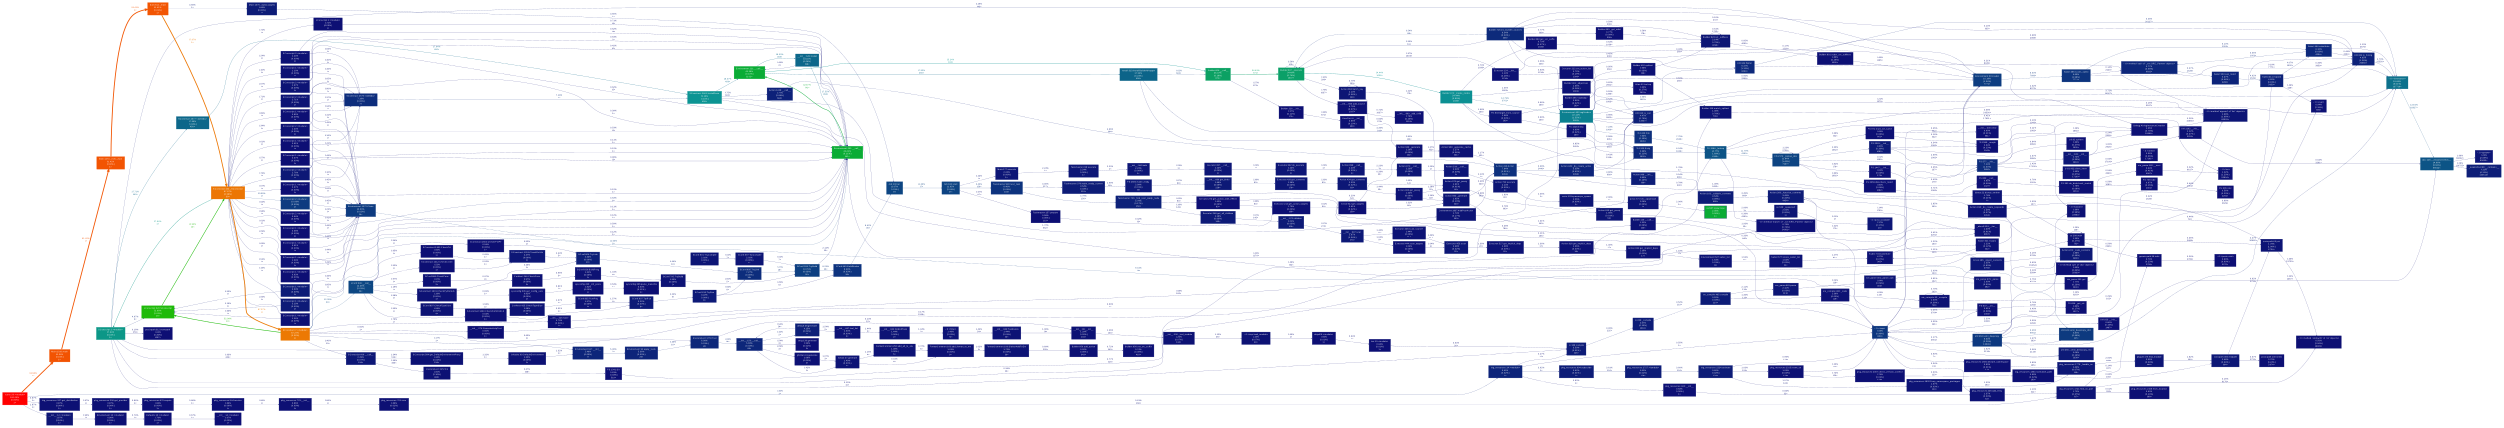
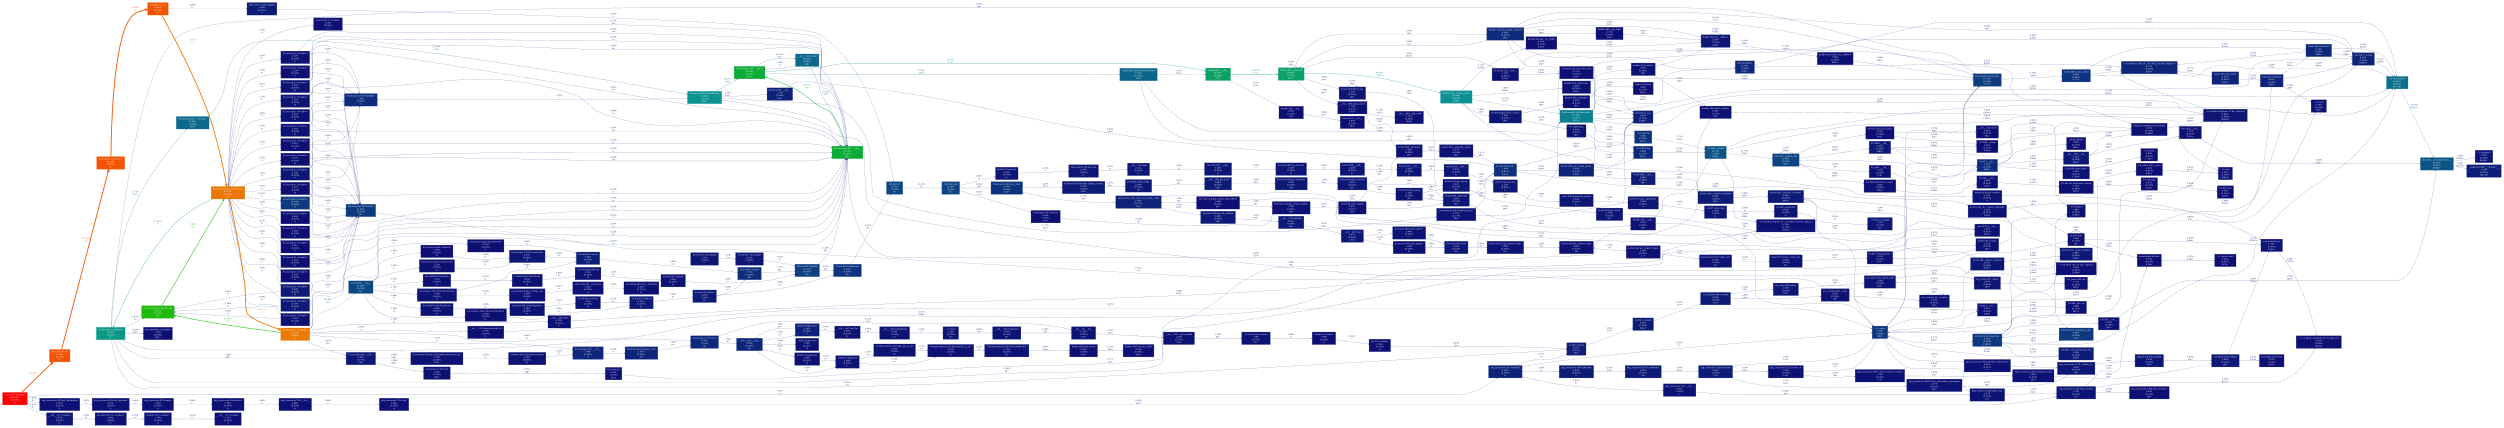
node "os:587:spawnvpe 2.06% (0.00%) 1×": fillcolor #0aac35 -> #0d1575
